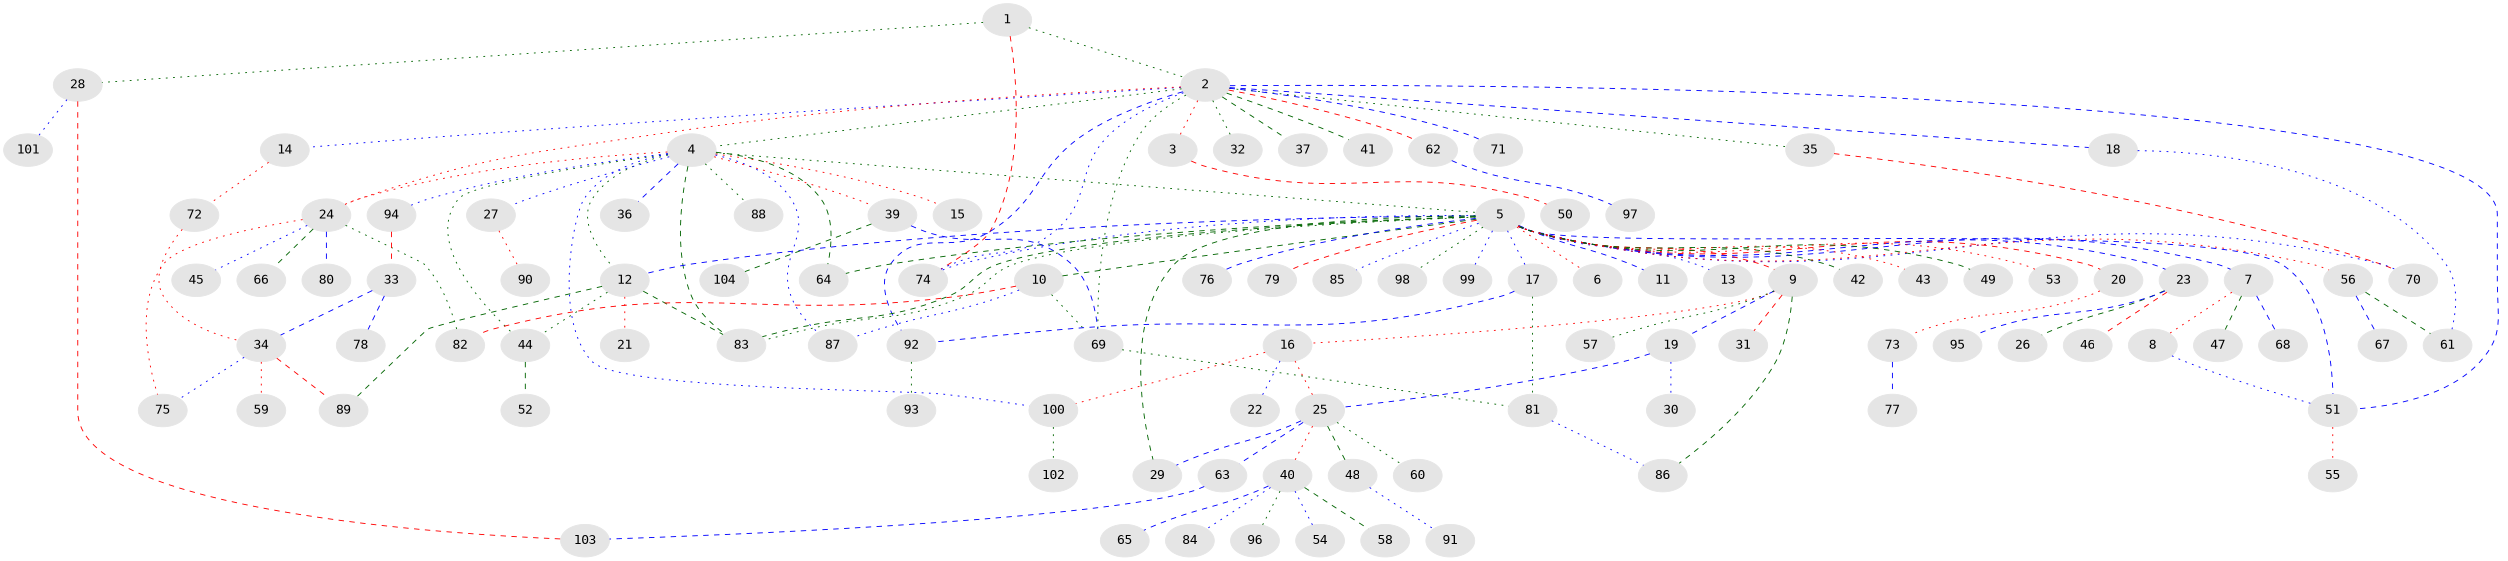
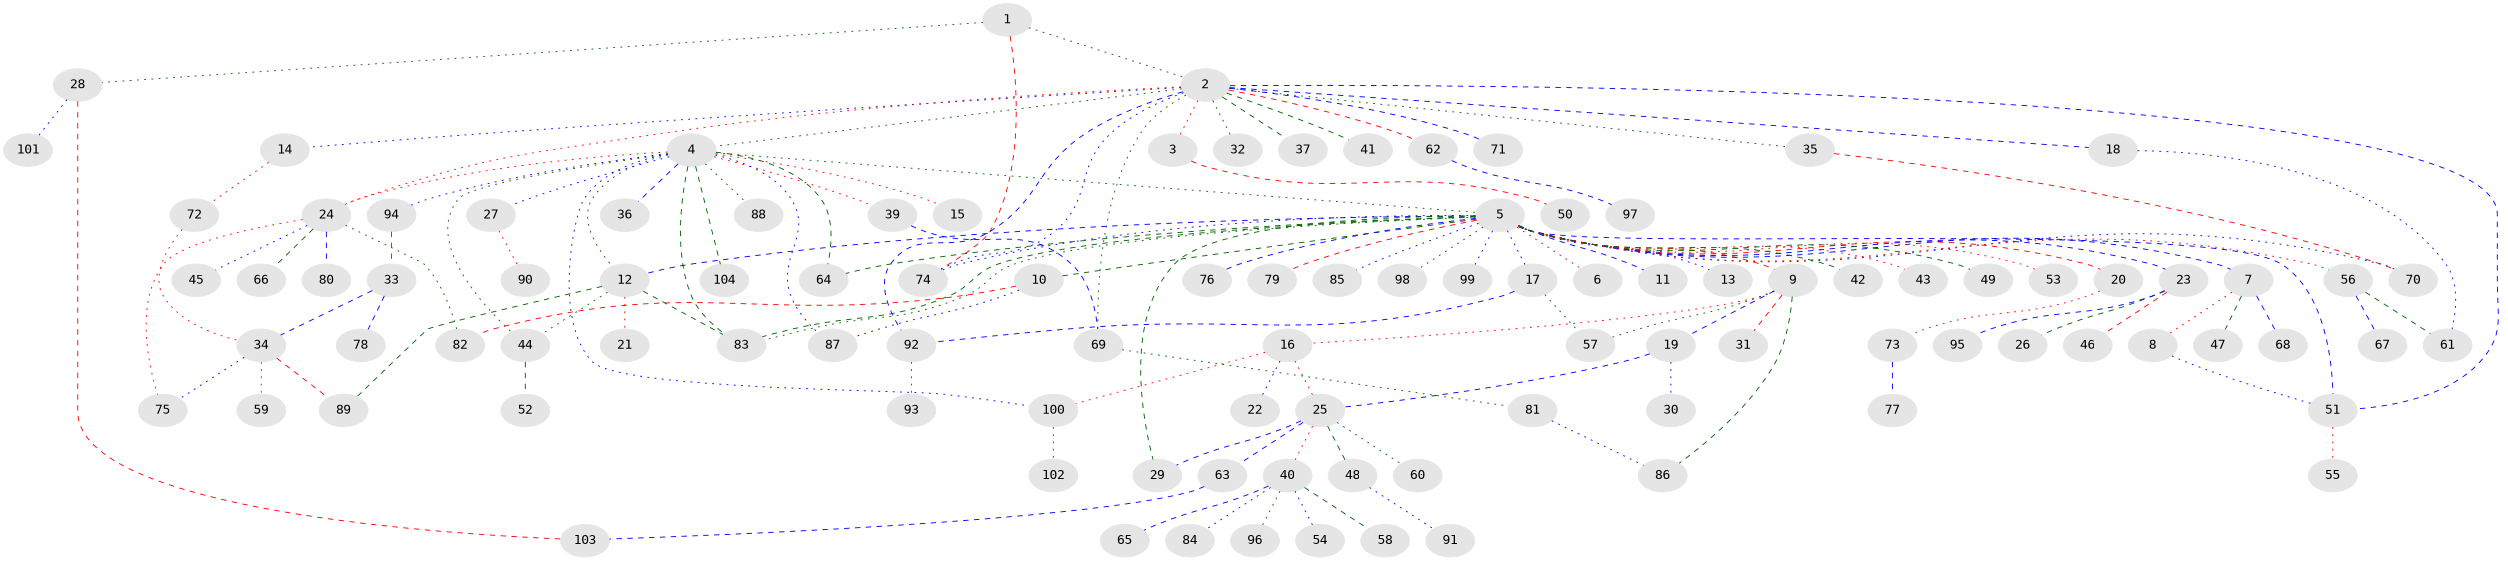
edge "39" -- "104": now "4" -- "104"
edge "10" -- "69": removed
edge "17" -- "81": now "17" -- "57"
